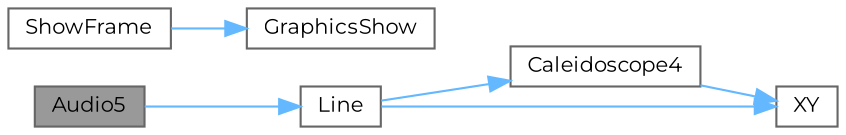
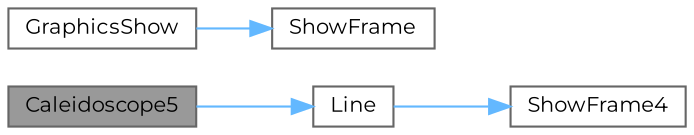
edge "ShowFrame" -> "GraphicsShow": reversed
node "Caleidoscope4": label "Caleidoscope4" -> "ShowFrame4"
node "Audio5": label "Audio5" -> "Caleidoscope5"
node "XY": removed
